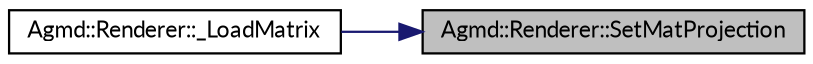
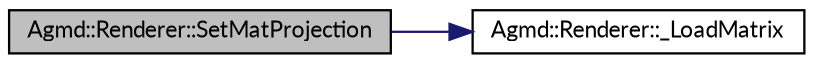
edge "Agmd::Renderer::_LoadMatrix" -> "Agmd::Renderer::SetMatProjection": reversed
